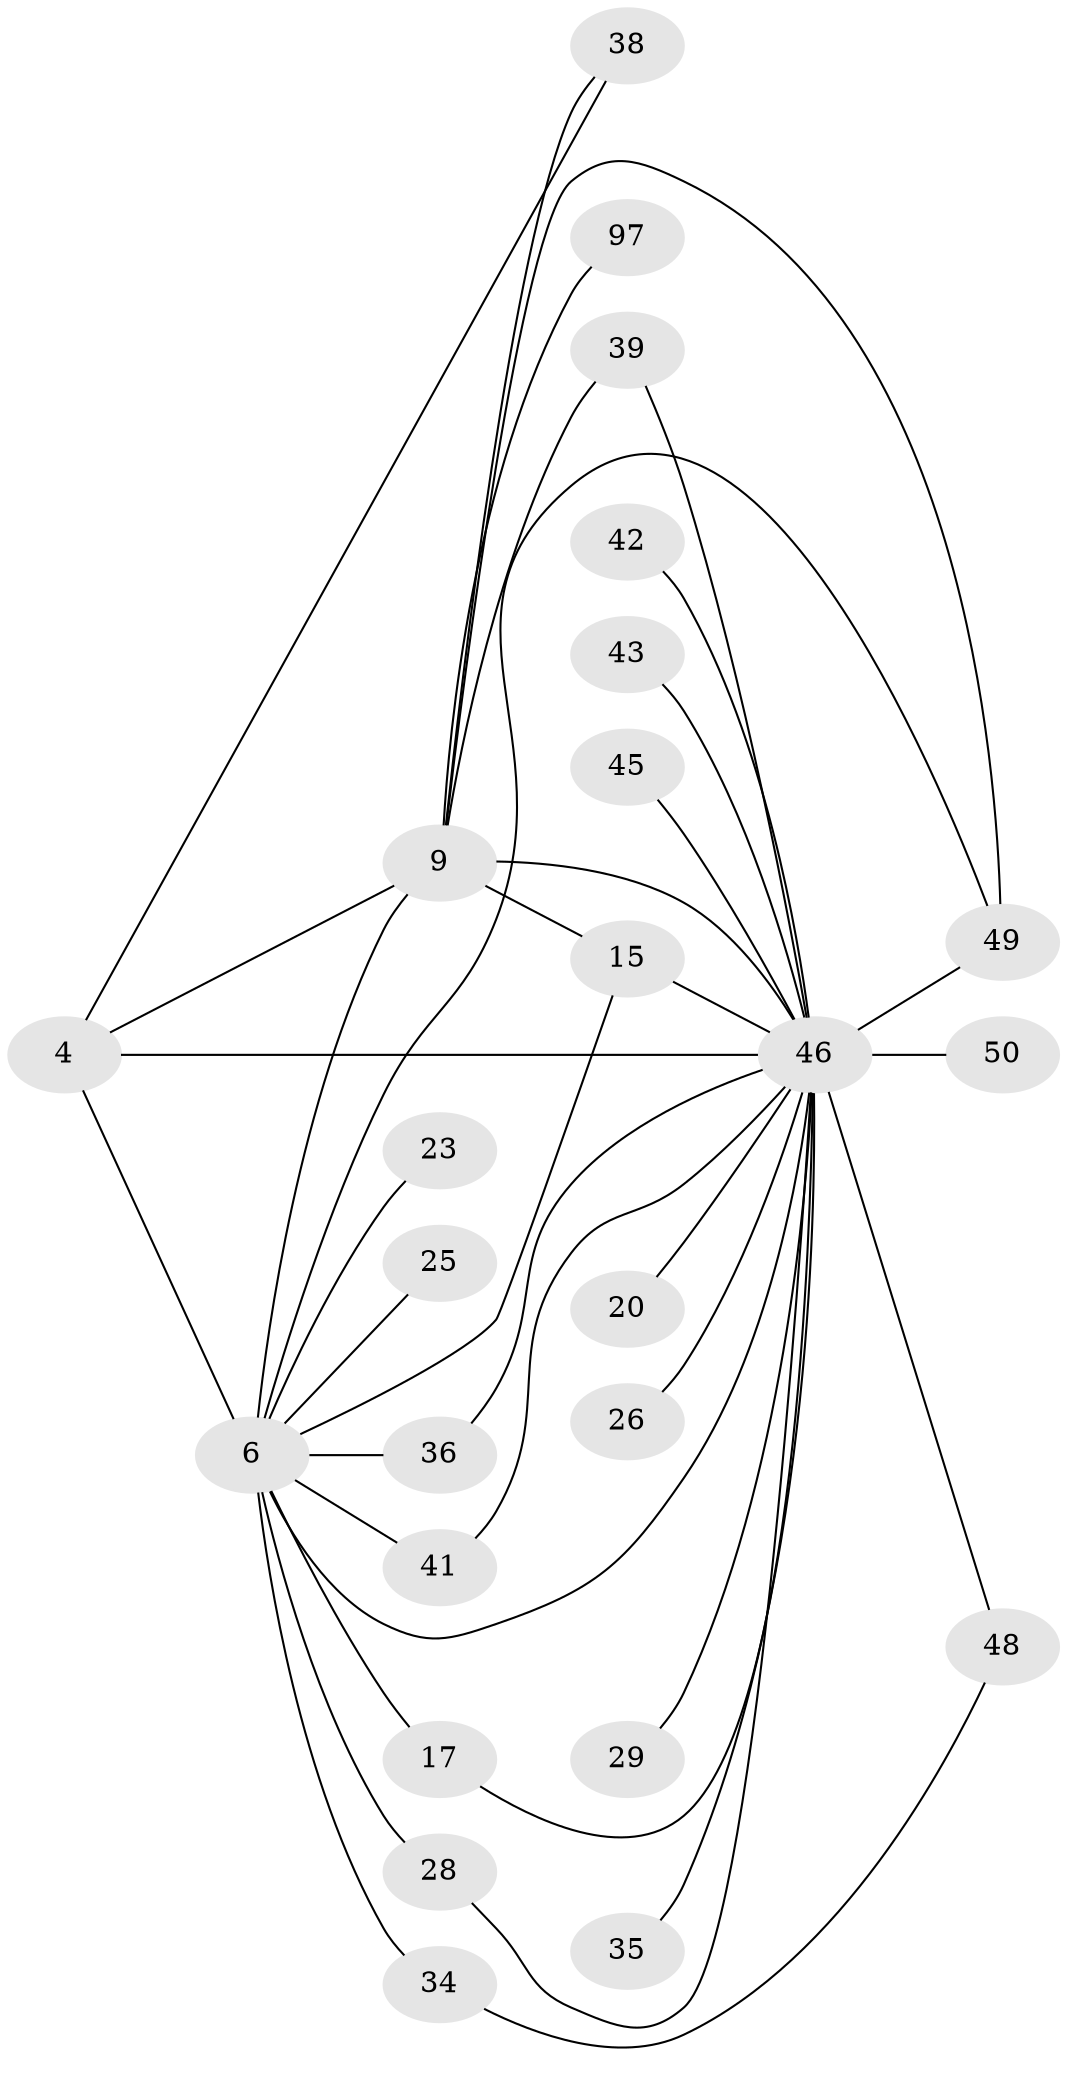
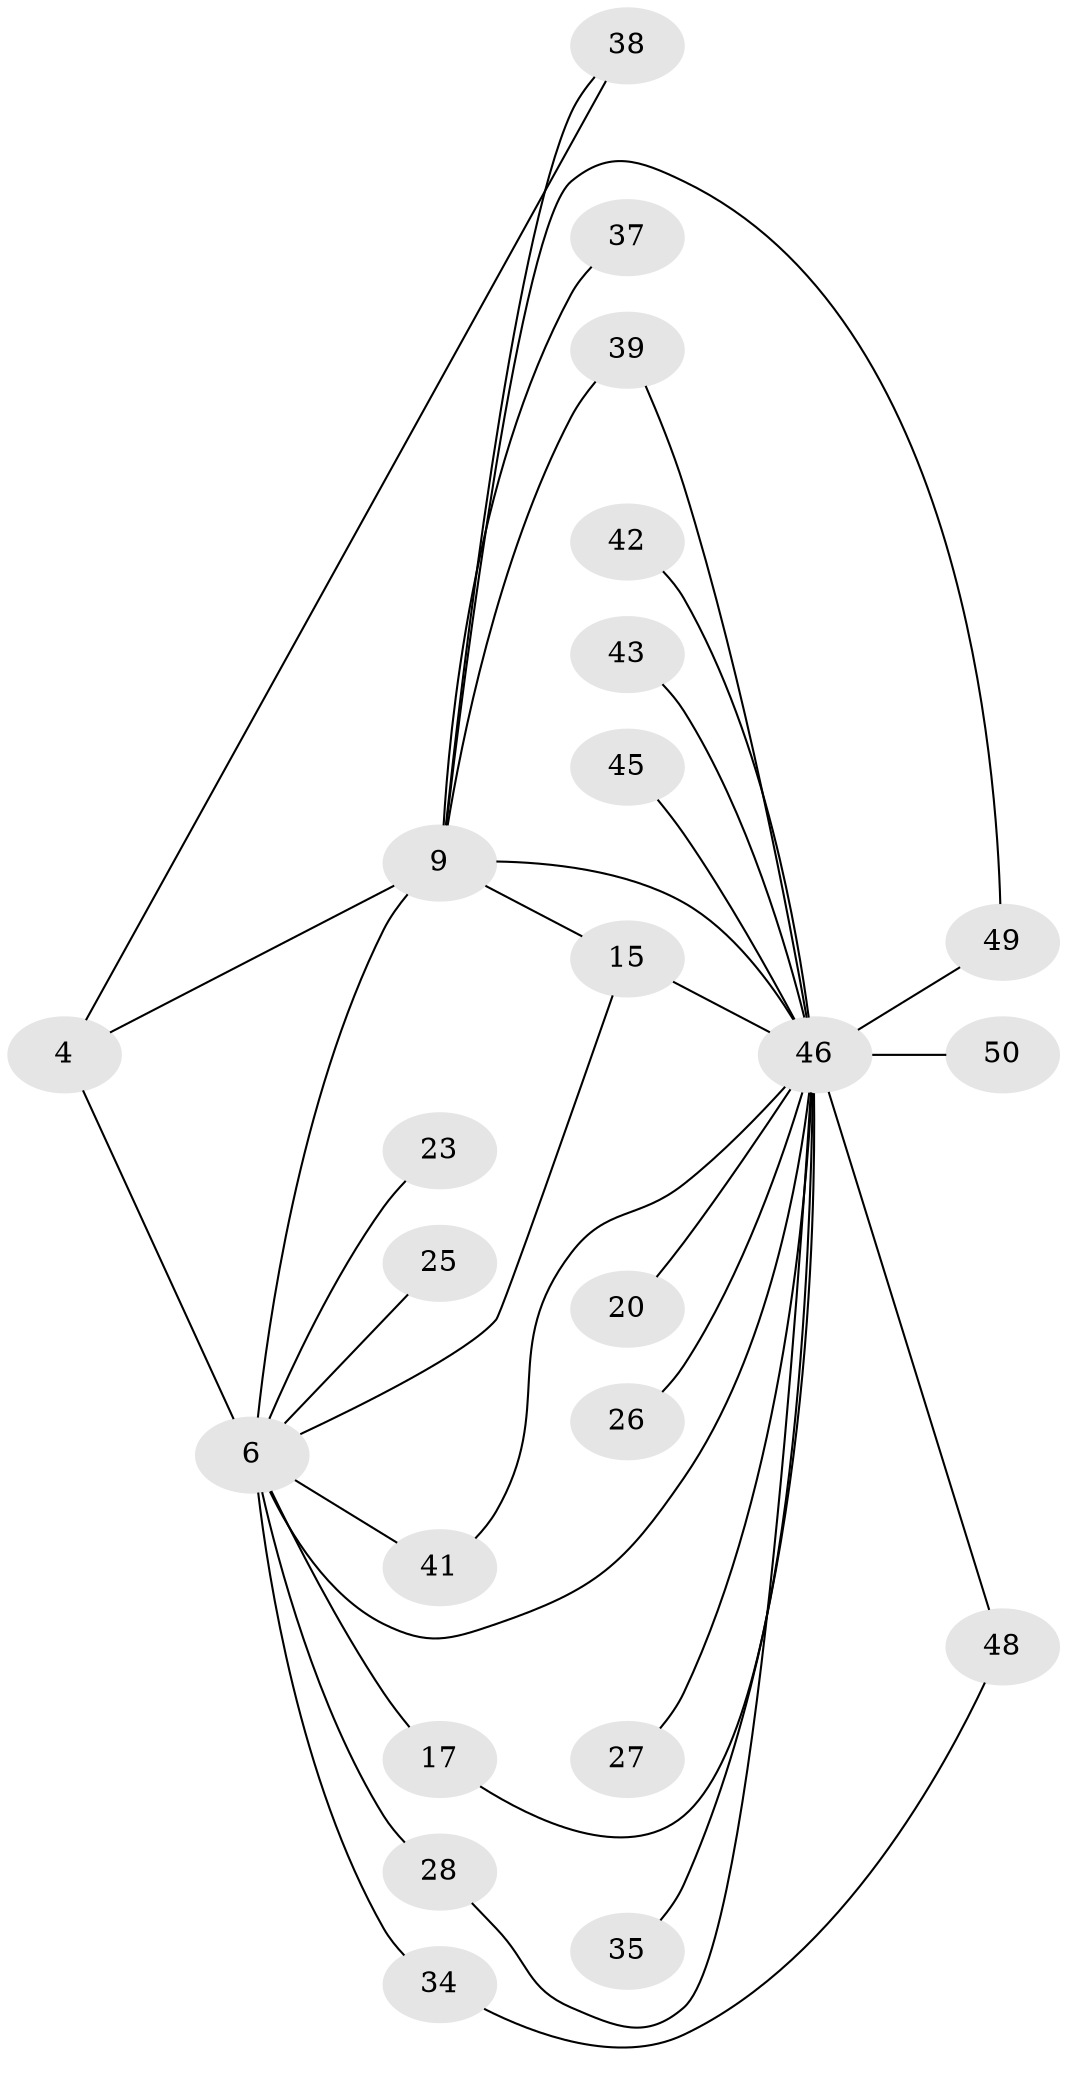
node "97": label "97" -> "37"
edge "49" -- "6": removed
edge "4" -- "46": removed
node "36": removed
node "29": label "29" -> "27"
